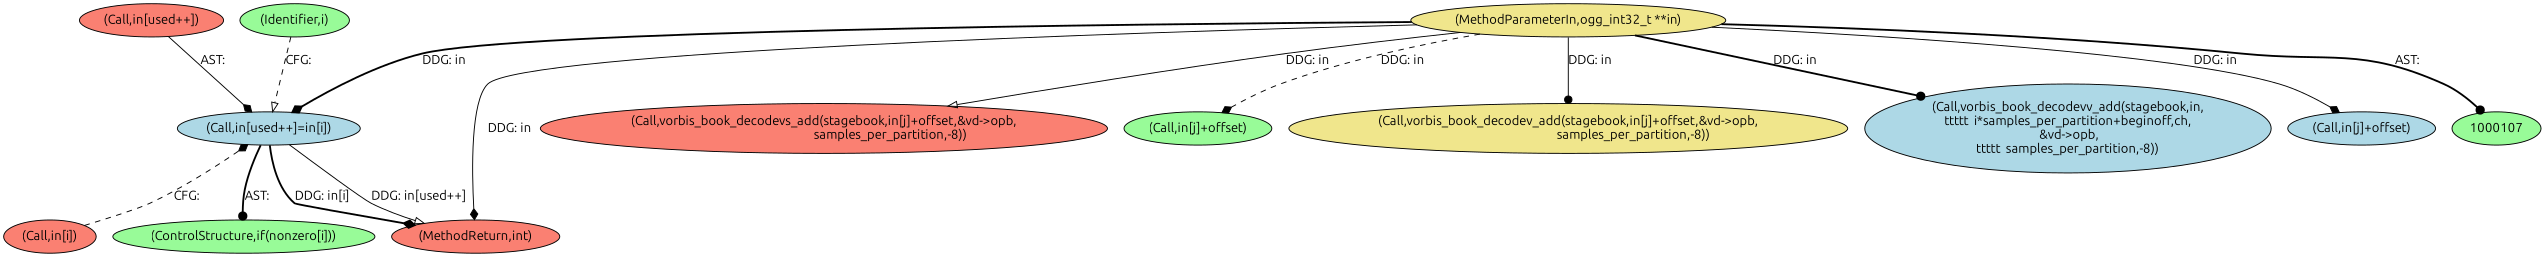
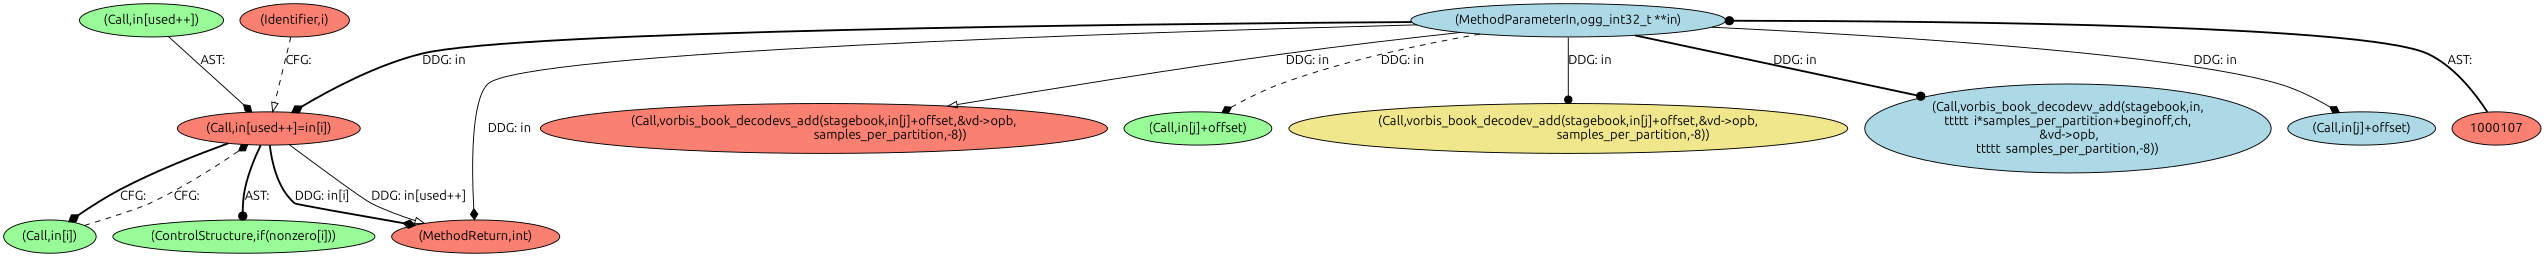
node "(Call,in[used++])": fillcolor salmon -> palegreen
node "(Identifier,i)": fillcolor palegreen -> salmon
node "(MethodParameterIn,ogg_int32_t **in)": fillcolor khaki -> lightblue
edge "(MethodParameterIn,ogg_int32_t **in)" -> "1000107": reversed
node "(Call,in[used++]=in[i])": fillcolor lightblue -> salmon
node "1000107": fillcolor palegreen -> salmon
edge "(Call,in[used++]=in[i])" -> "(Call,in[i])": added, label "CFG:"
node "(Call,in[i])": fillcolor salmon -> palegreen
